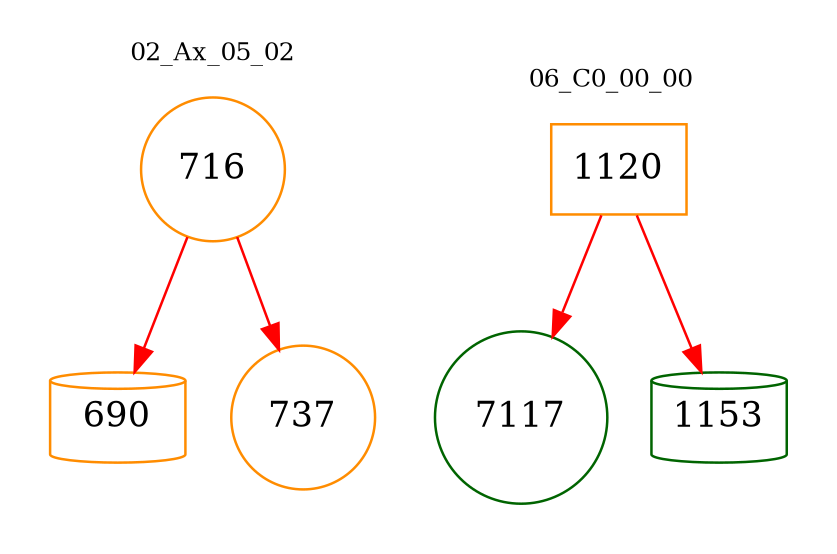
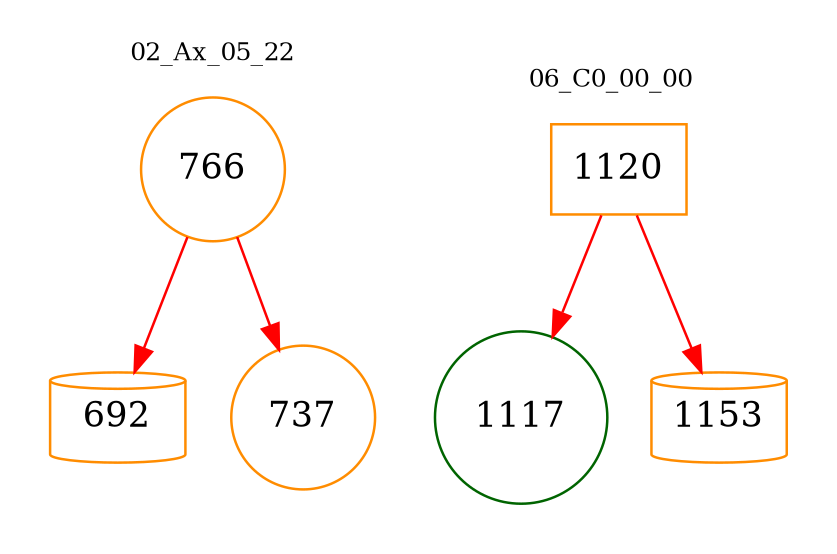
cluster "02_Ax_05_02": label "02_Ax_05_02" -> "02_Ax_05_22"
node "716": label "716" -> "766"
node "690": label "690" -> "692"
node "7117": label "7117" -> "1117"
node "1153": color darkgreen -> darkorange
